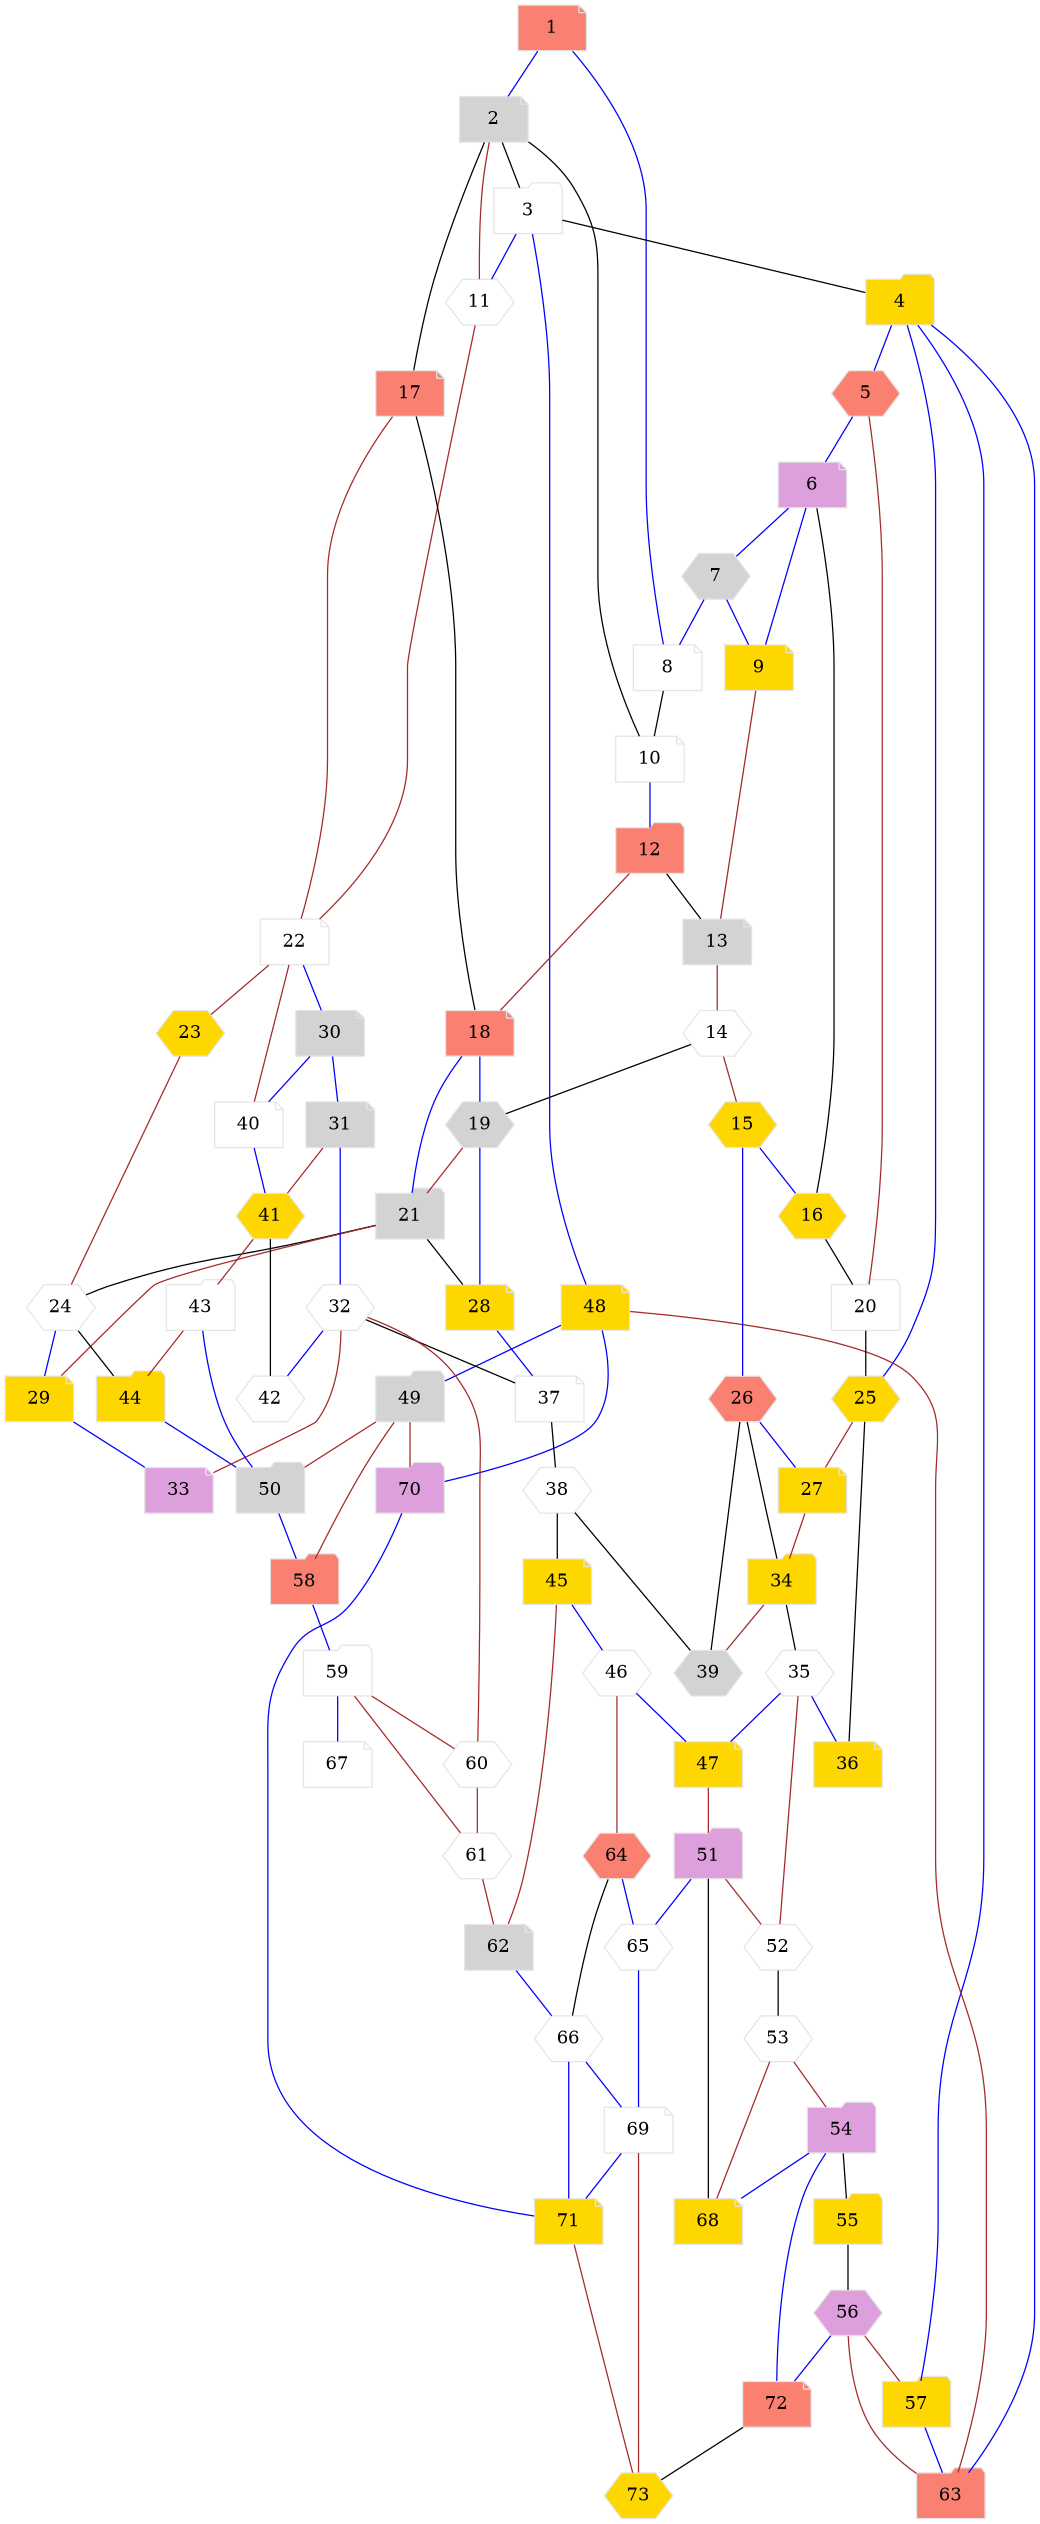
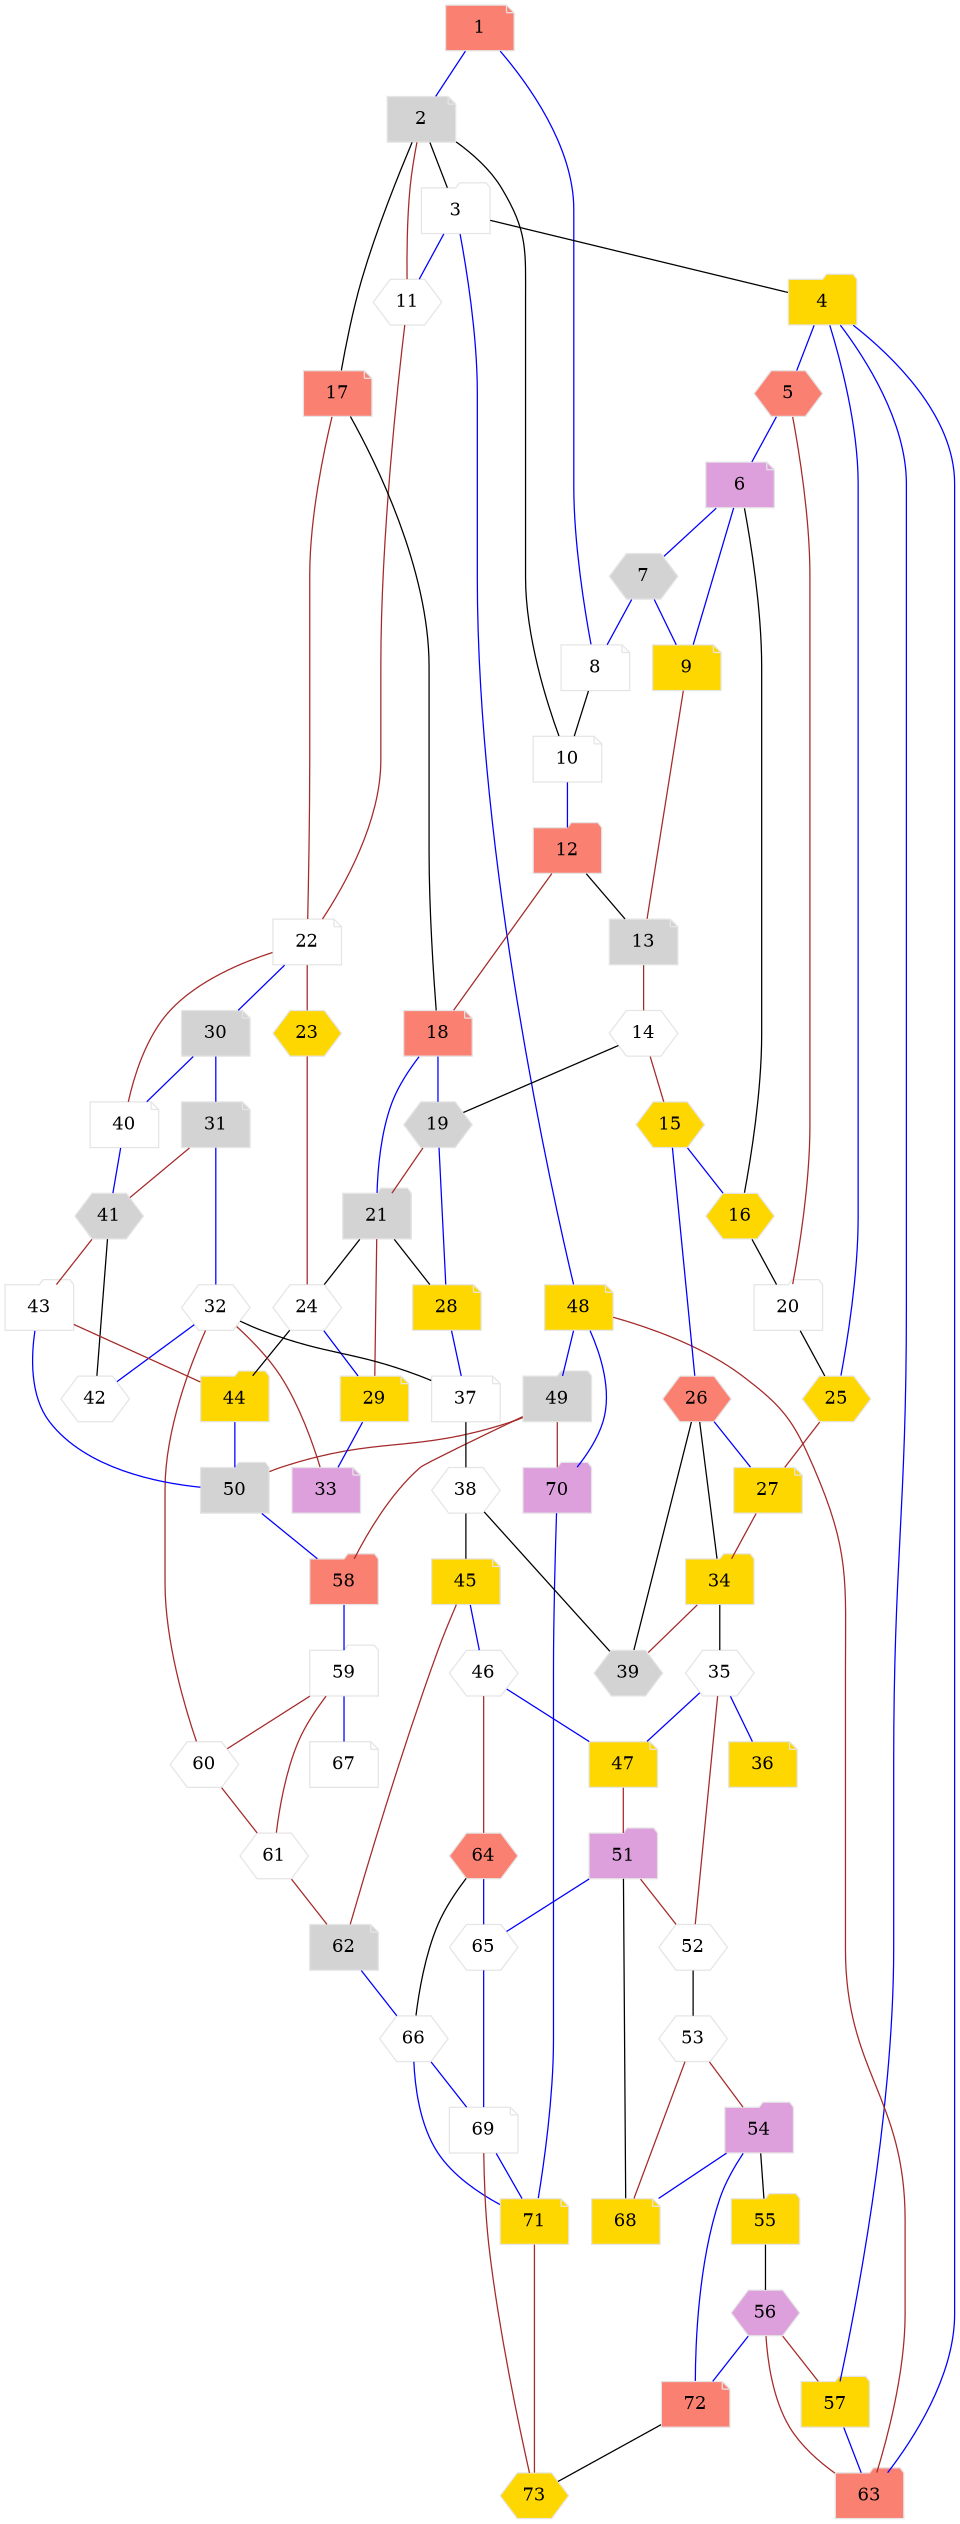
node "41": fillcolor gold -> lightgrey
edge "25" -- "36": removed
